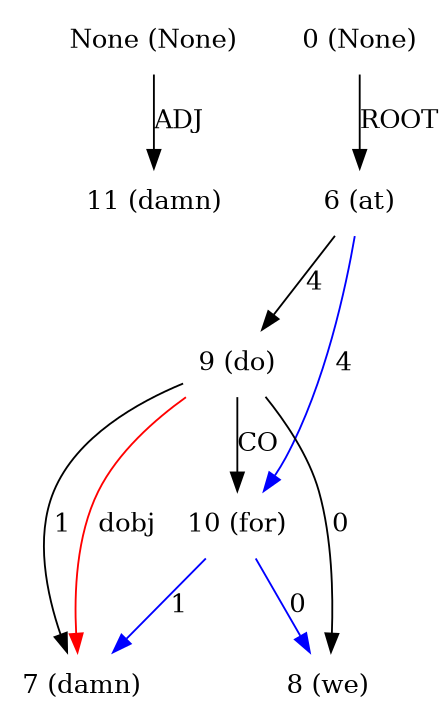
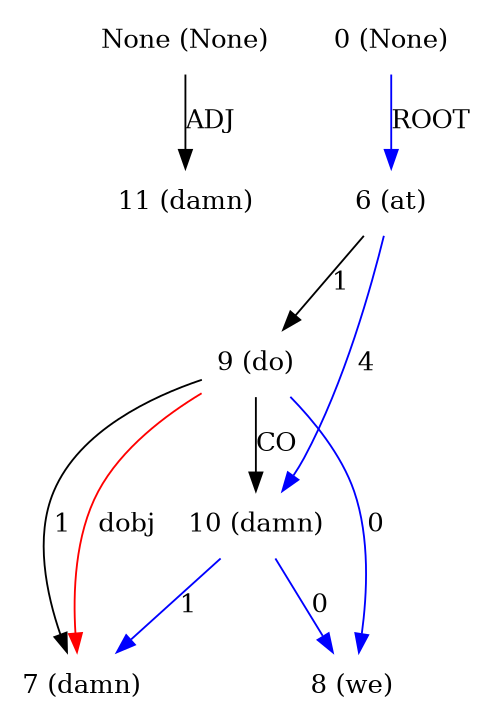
edge "0 (None)" -> "6 (at)": color black -> blue
edge "6 (at)" -> "9 (do)": label "4" -> "1"
edge "9 (do)" -> "8 (we)": color black -> blue
node "10 (for)": label "10 (for)" -> "10 (damn)"
